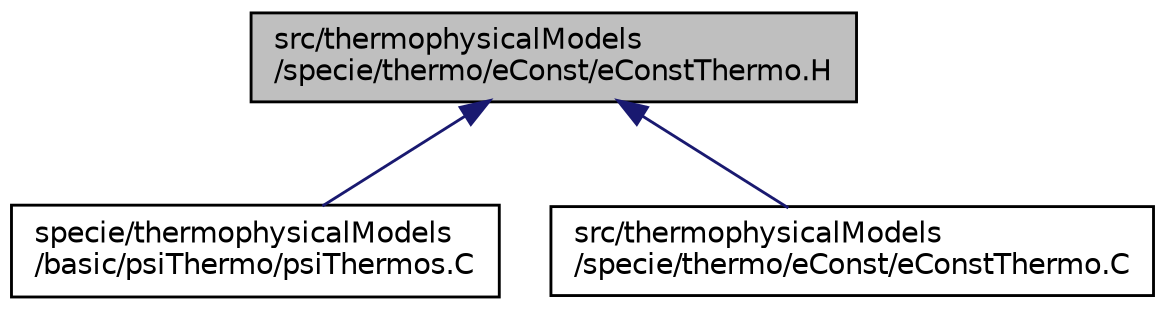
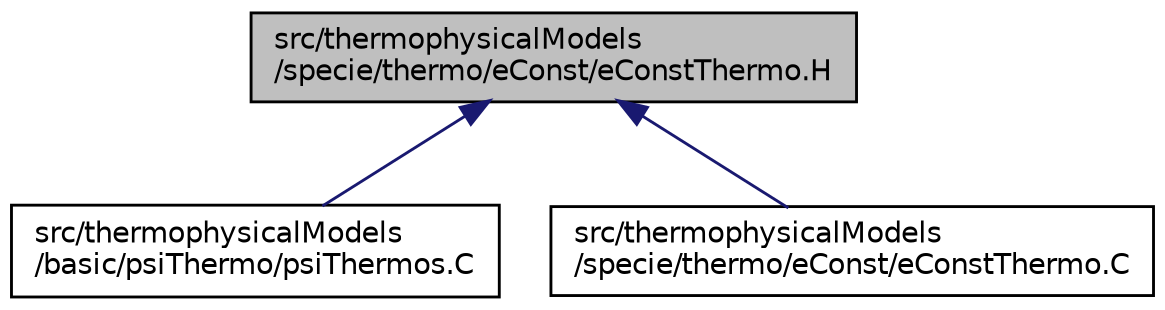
node "specie/thermophysicalModels /basic/psiThermo/psiThermos.C": label "specie/thermophysicalModels /basic/psiThermo/psiThermos.C" -> "src/thermophysicalModels /basic/psiThermo/psiThermos.C"
